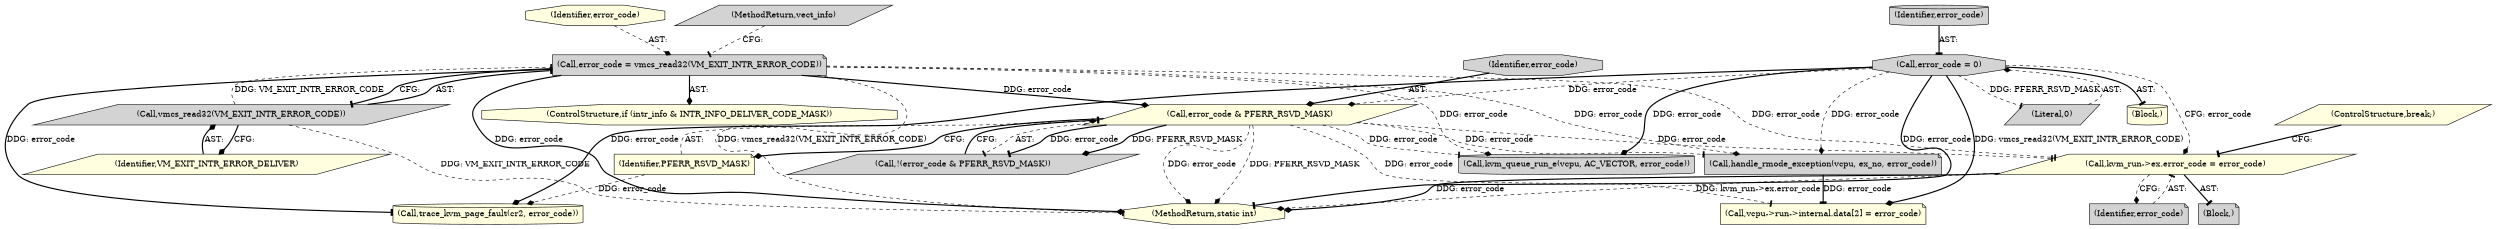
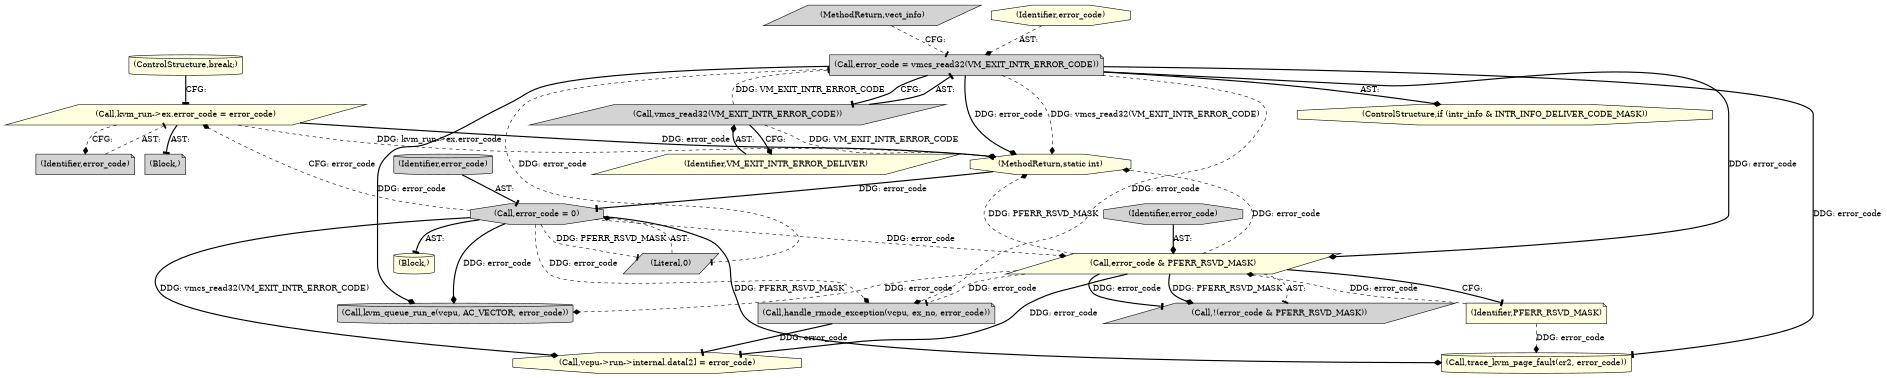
edge "(Call,error_code = vmcs_read32(VM_EXIT_INTR_ERROR_CODE))" -> "(Call,kvm_queue_run_e(vcpu, AC_VECTOR, error_code))": style dashed -> bold
edge "(Call,error_code = vmcs_read32(VM_EXIT_INTR_ERROR_CODE))" -> "(Call,kvm_run->ex.error_code = error_code)": now "(Call,error_code = vmcs_read32(VM_EXIT_INTR_ERROR_CODE))" -> "(Literal,0)"
node "(ControlStructure,break;)": shape parallelogram -> cylinder
edge "(Call,!(error_code & PFERR_RSVD_MASK))" -> "(Call,error_code & PFERR_RSVD_MASK)": removed, label "CFG:"
edge "(Call,error_code = 0)" -> "(Call,trace_kvm_page_fault(cr2, error_code))": label "DDG: error_code" -> "DDG: PFERR_RSVD_MASK"
edge "(Identifier,PFERR_RSVD_MASK)" -> "(Call,error_code & PFERR_RSVD_MASK)": label "AST: " -> "DDG: error_code"
edge "(Call,error_code & PFERR_RSVD_MASK)" -> "(Identifier,PFERR_RSVD_MASK)": arrowhead diamond -> tee
edge "(Call,error_code & PFERR_RSVD_MASK)" -> "(Call,kvm_queue_run_e(vcpu, AC_VECTOR, error_code))": arrowhead tee -> diamond
edge "(Call,error_code & PFERR_RSVD_MASK)" -> "(Call,kvm_run->ex.error_code = error_code)": removed, label "DDG: error_code"
edge "(Call,error_code & PFERR_RSVD_MASK)" -> "(Call,vcpu->run->internal.data[2] = error_code)": style dashed -> bold
edge "(Call,error_code = 0)" -> "(MethodReturn,static int)": reversed
node "(Call,vcpu->run->internal.data[2] = error_code)": shape note -> octagon
